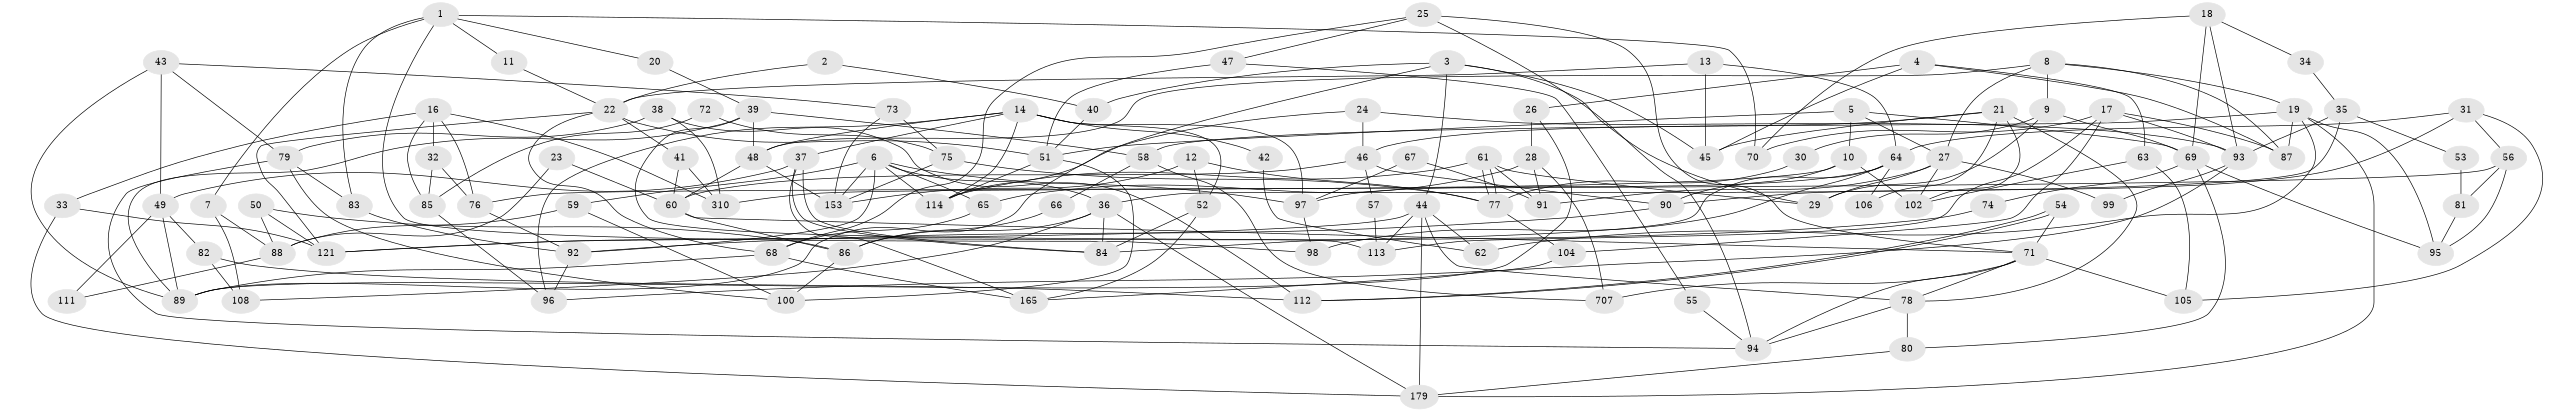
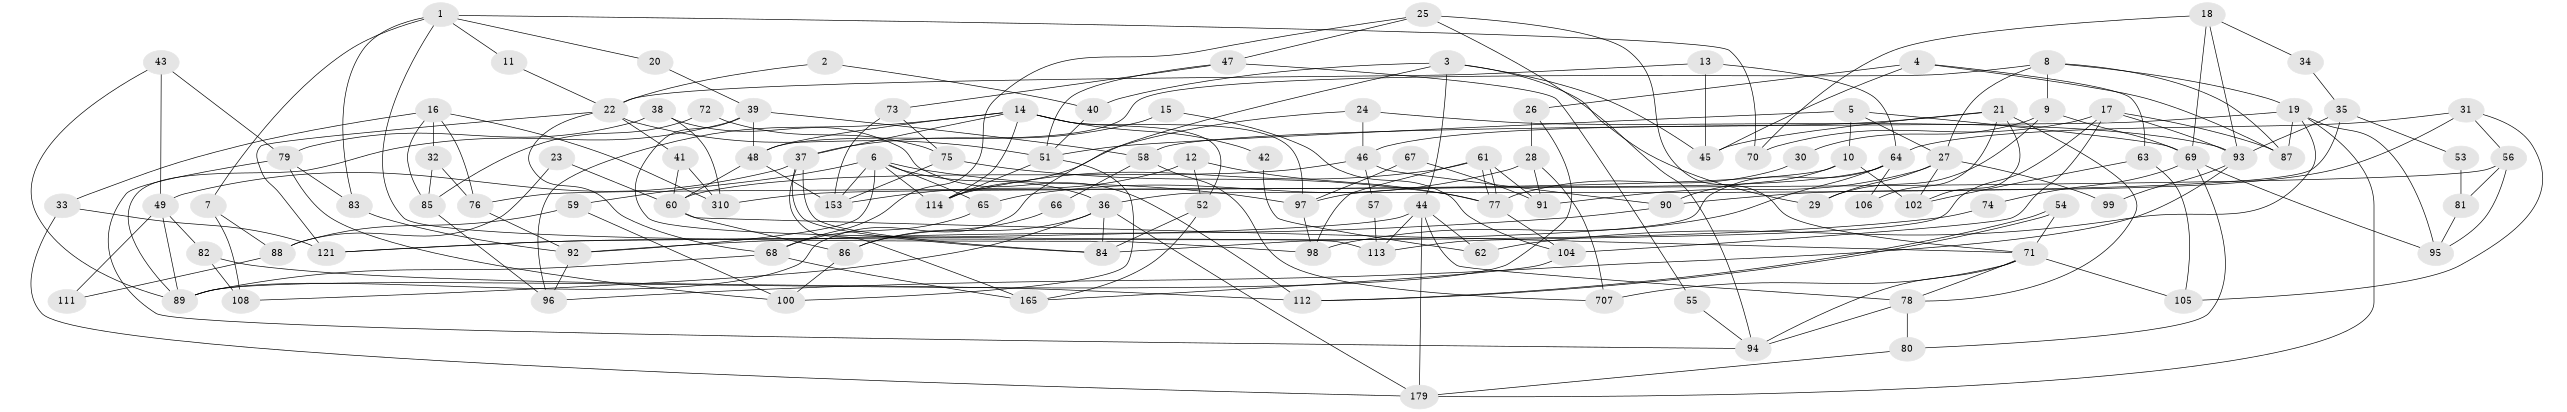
edge "43" -- "73": now "47" -- "73"
node "15": added
edge "61" -- "29": now "61" -- "98"
node "50": removed
